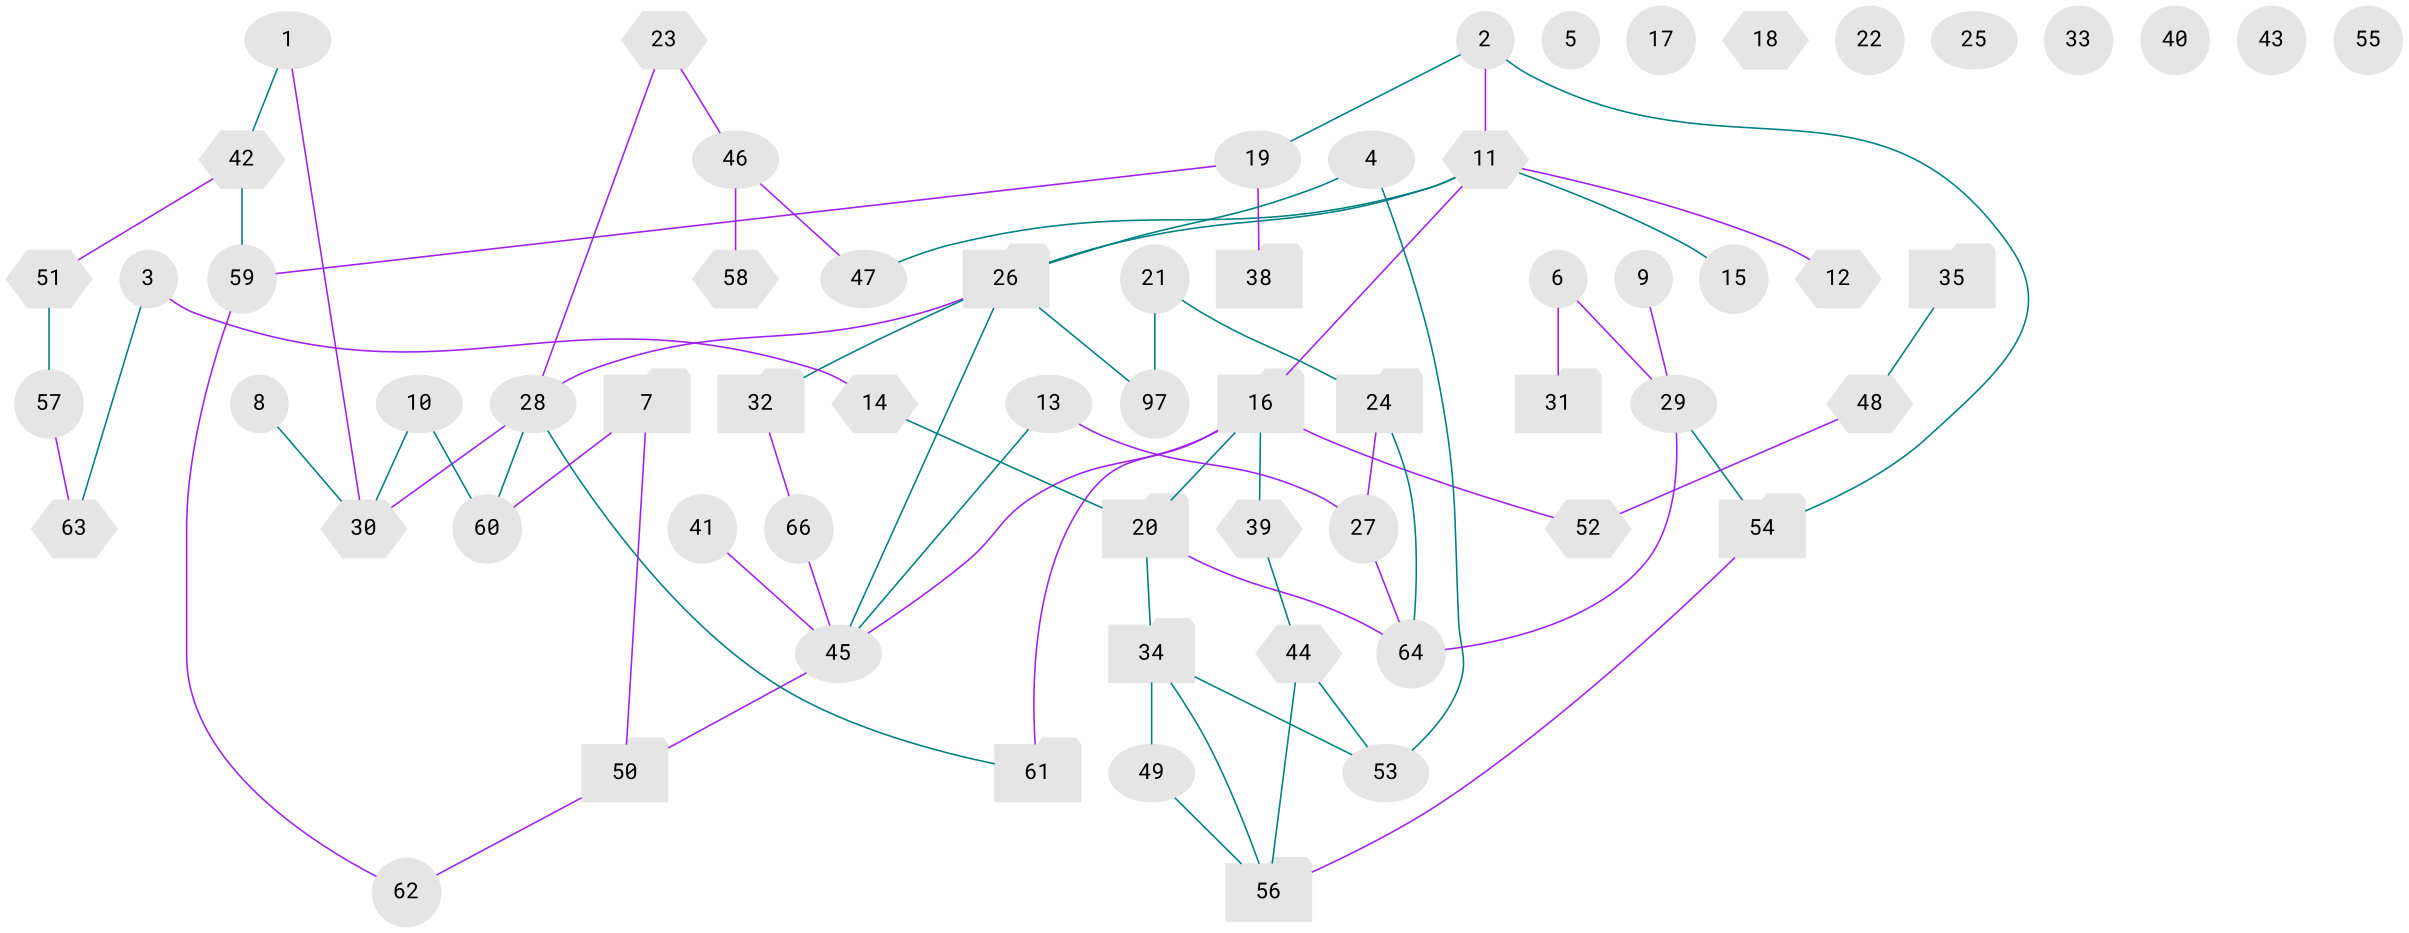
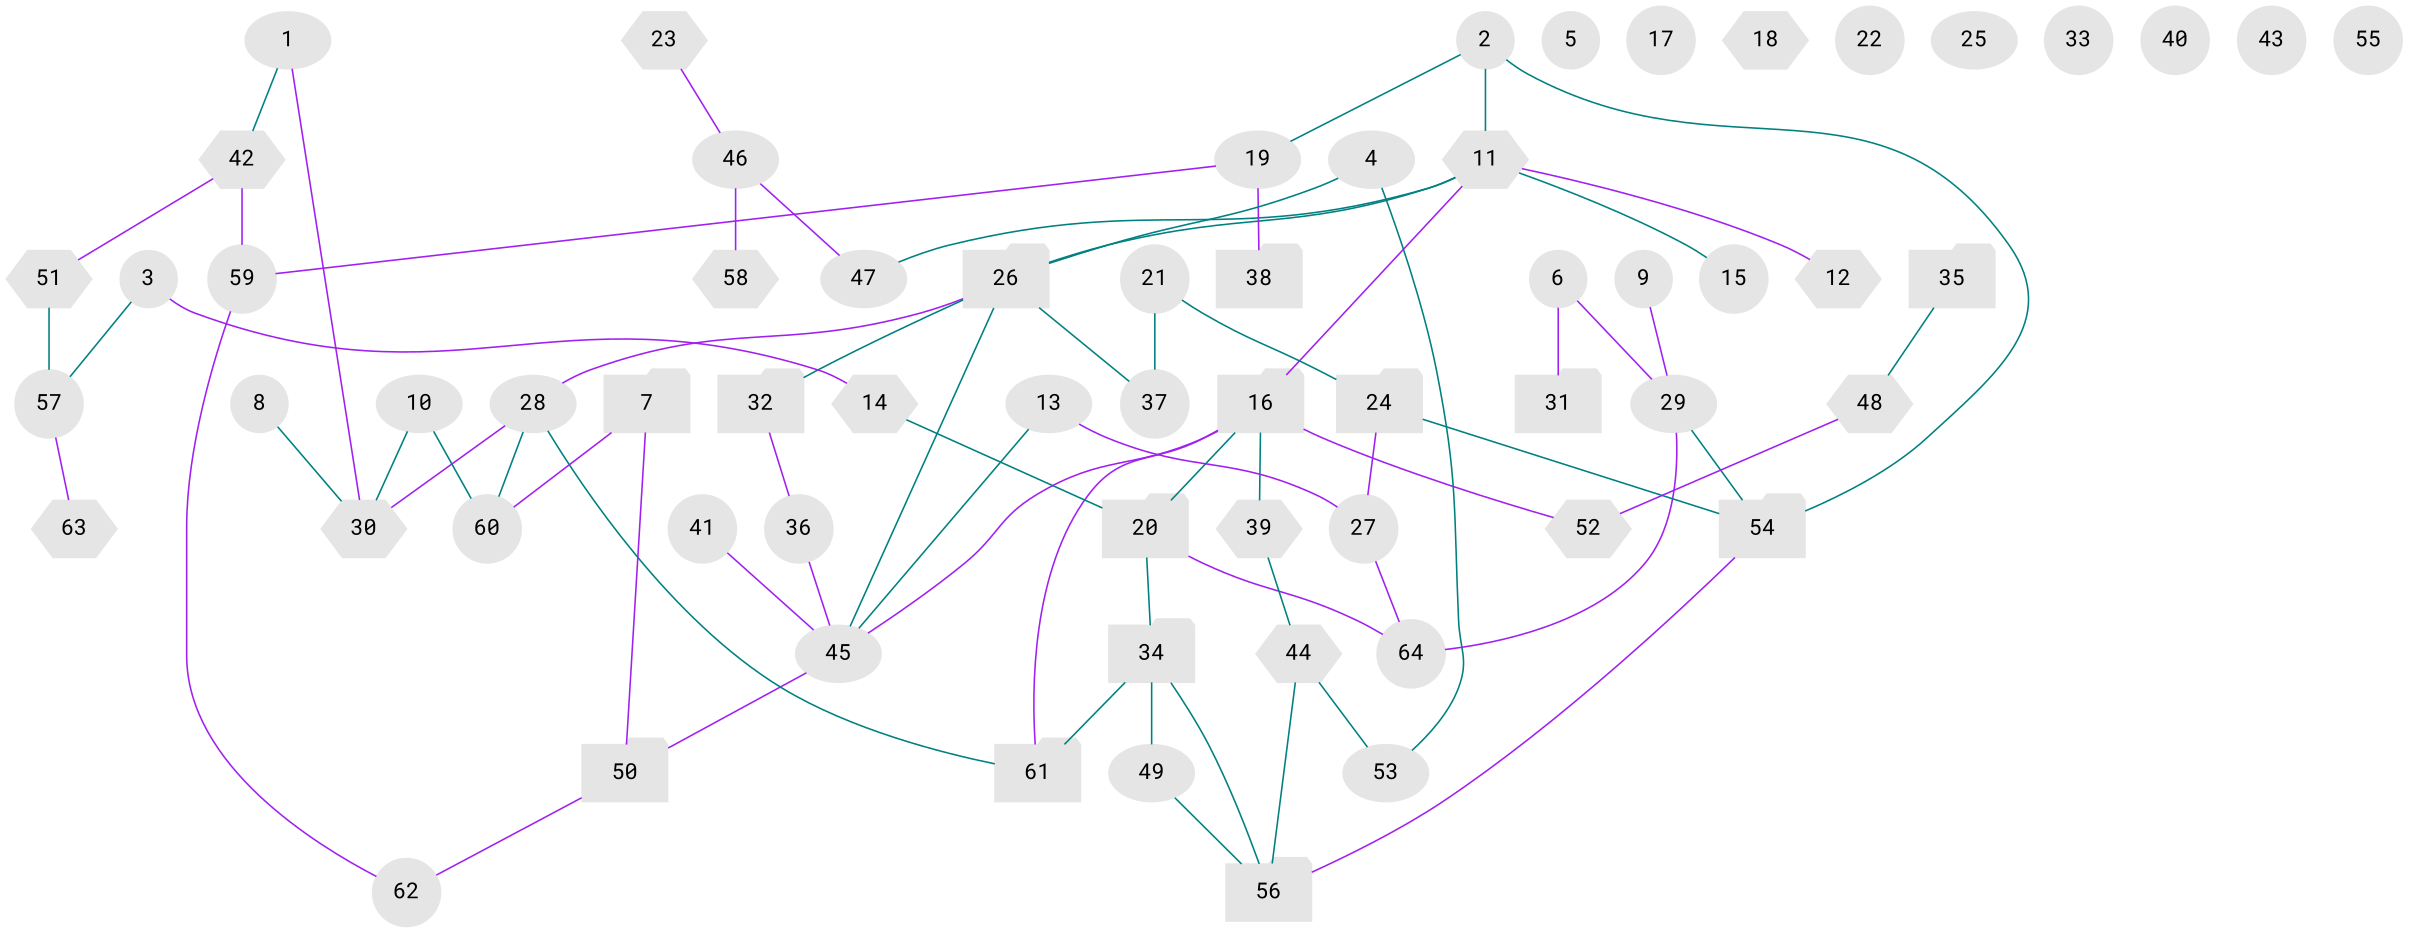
edge "2" -- "11": color purple -> teal
edge "42" -- "59": color teal -> purple
edge "23" -- "28": removed
edge "3" -- "63": now "3" -- "57"
node "97": label "97" -> "37"
edge "24" -- "64": now "24" -- "54"
node "66": label "66" -> "36"
edge "34" -- "53": now "34" -- "61"
